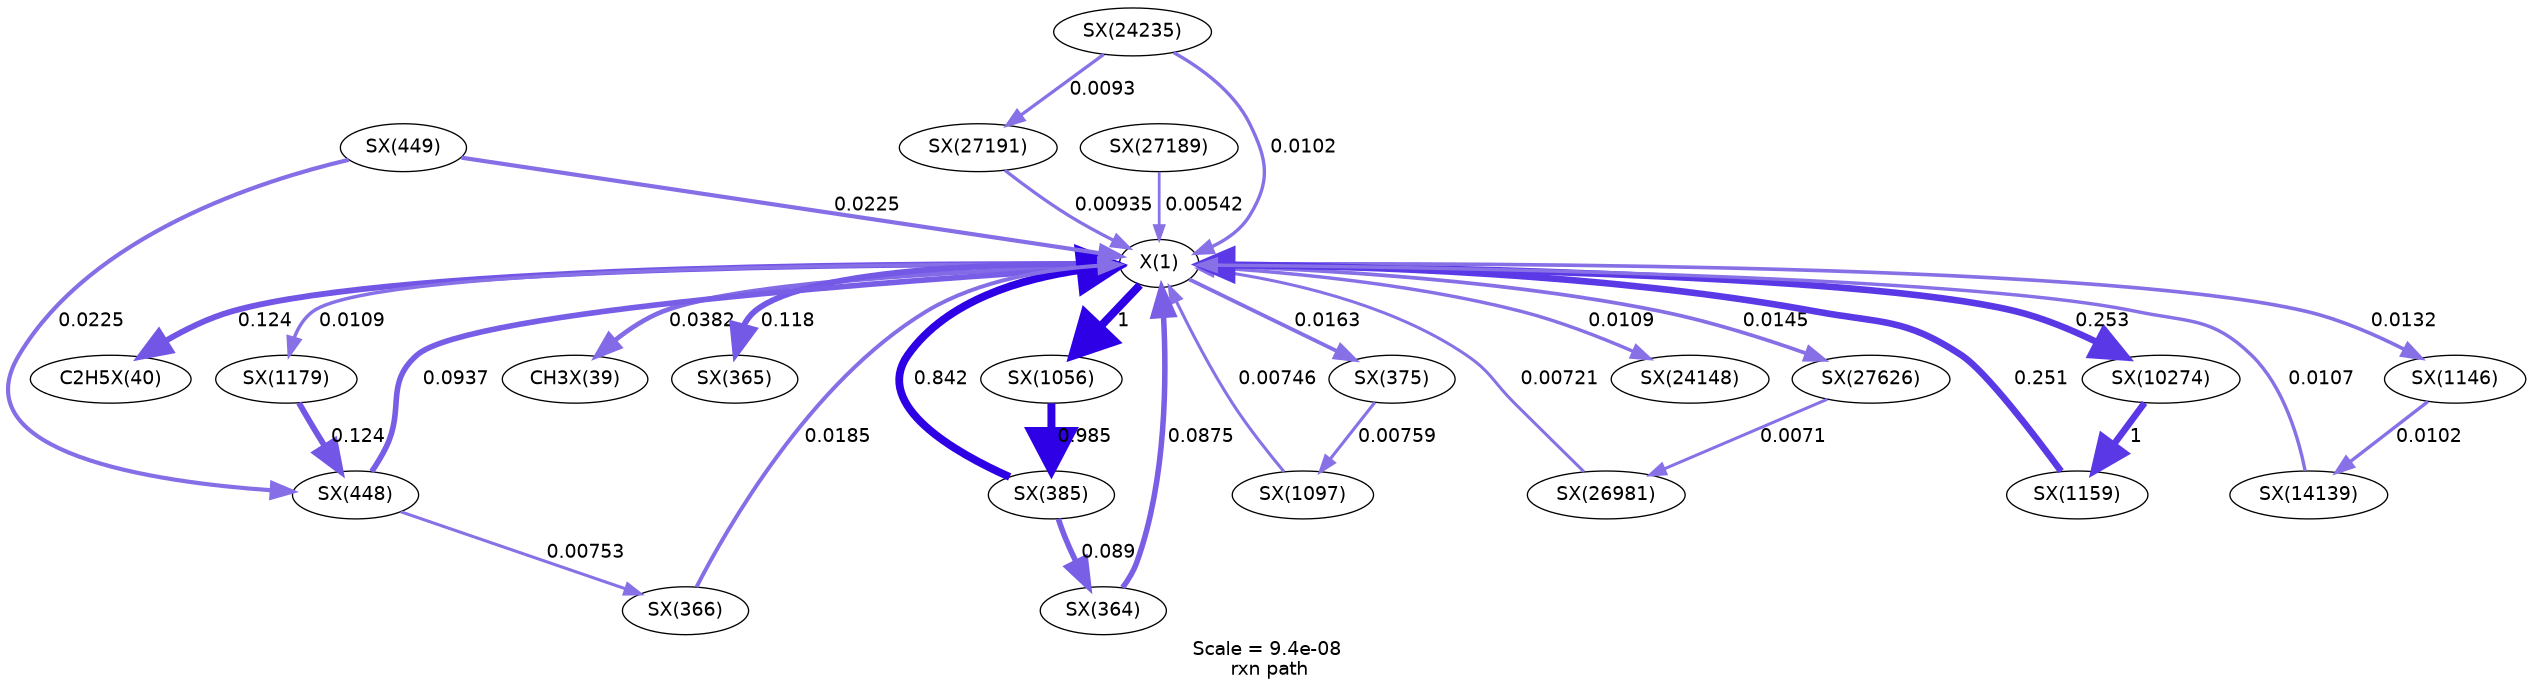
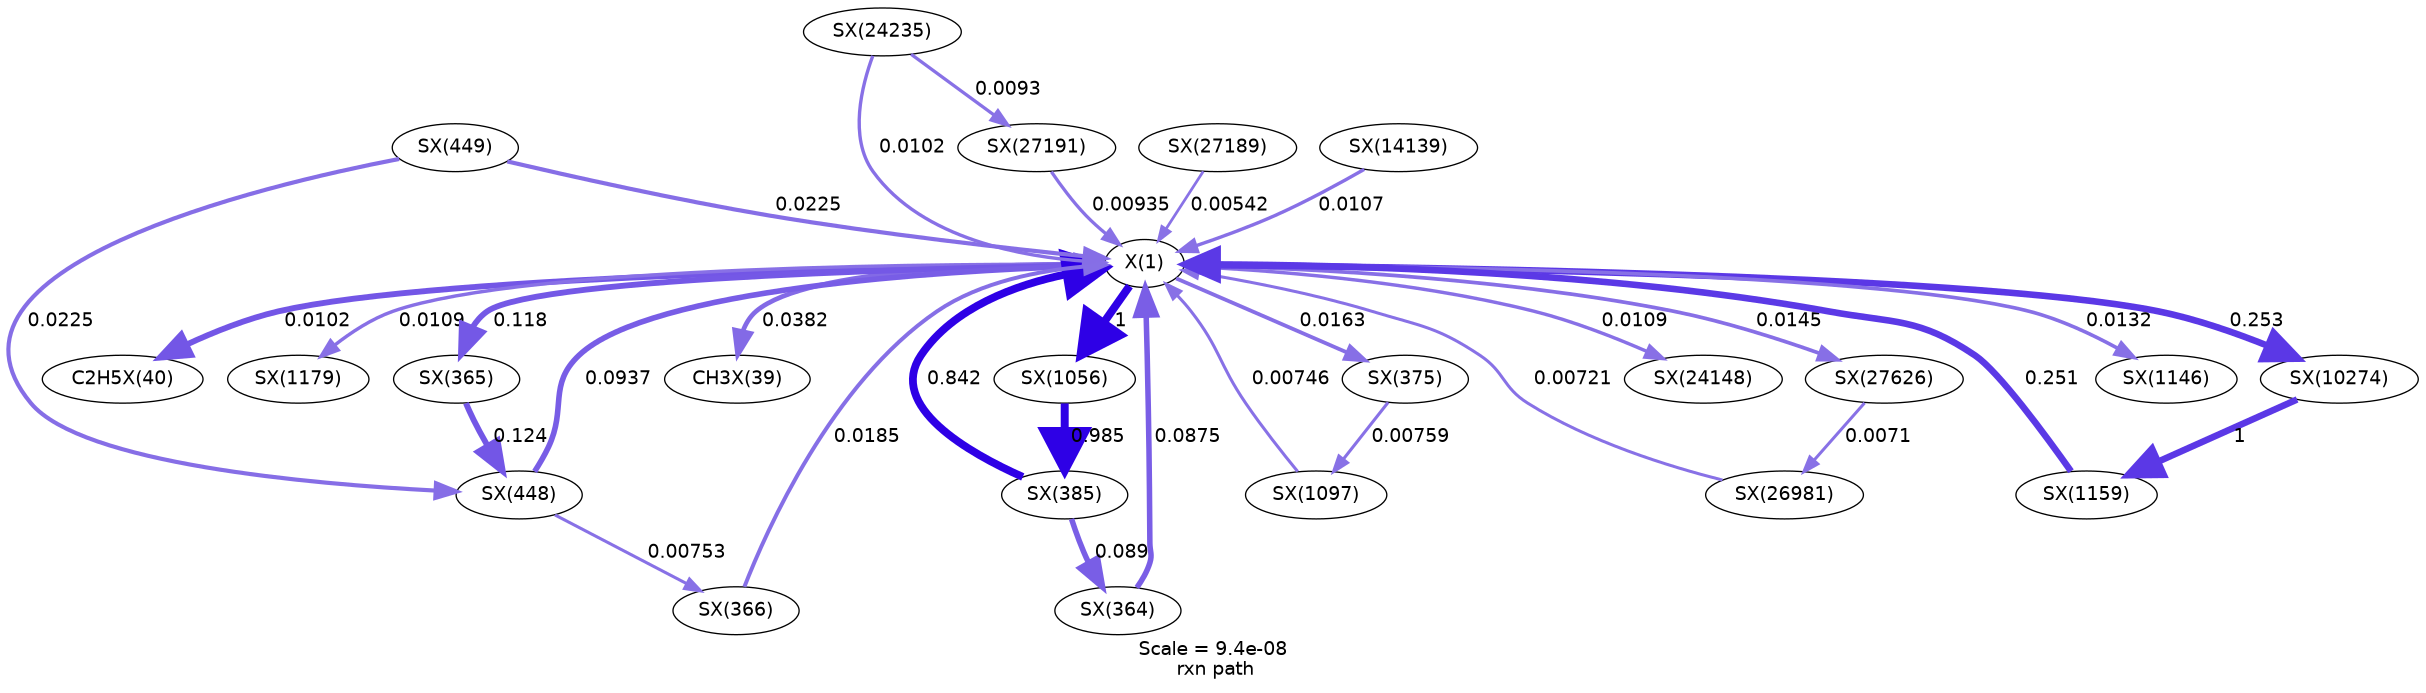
edge "X(1)" -> "C2H5X(40)": label " 0.124" -> " 0.0102"
edge "SX(1179)" -> "SX(448)": now "SX(365)" -> "SX(448)"
edge "SX(1146)" -> "SX(14139)": removed, label "0.0102"
